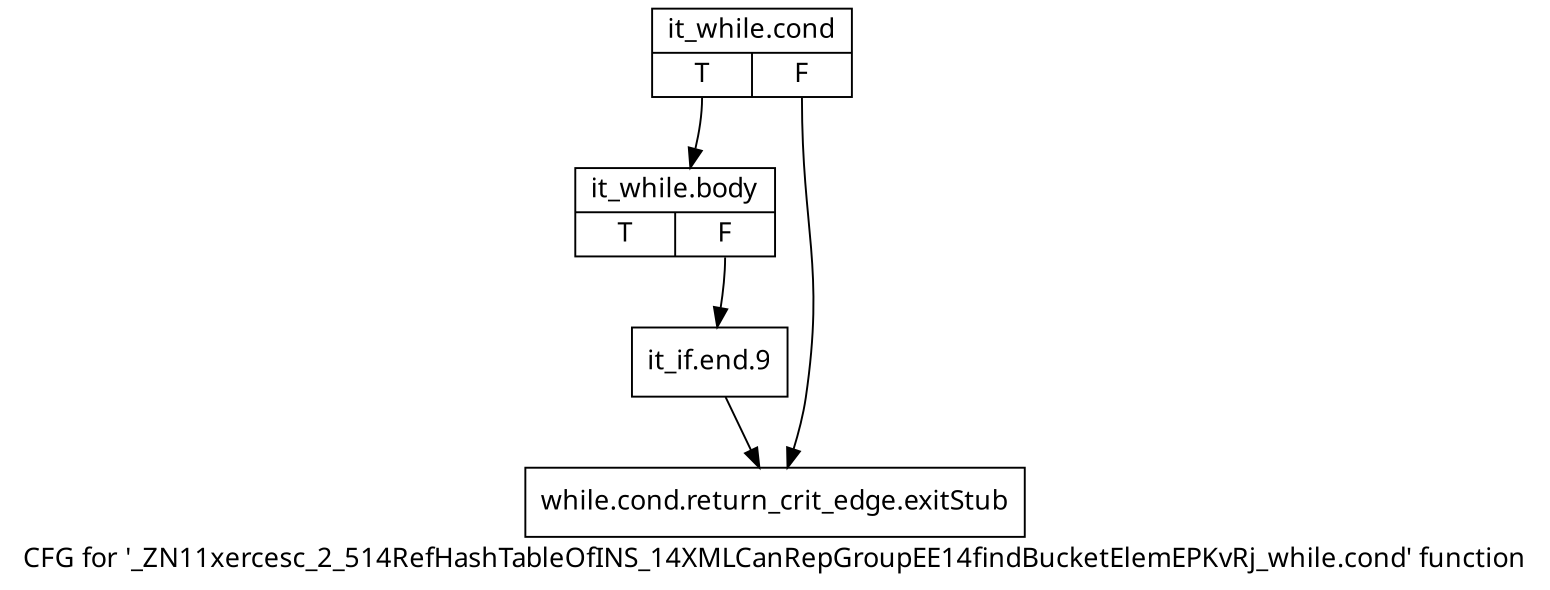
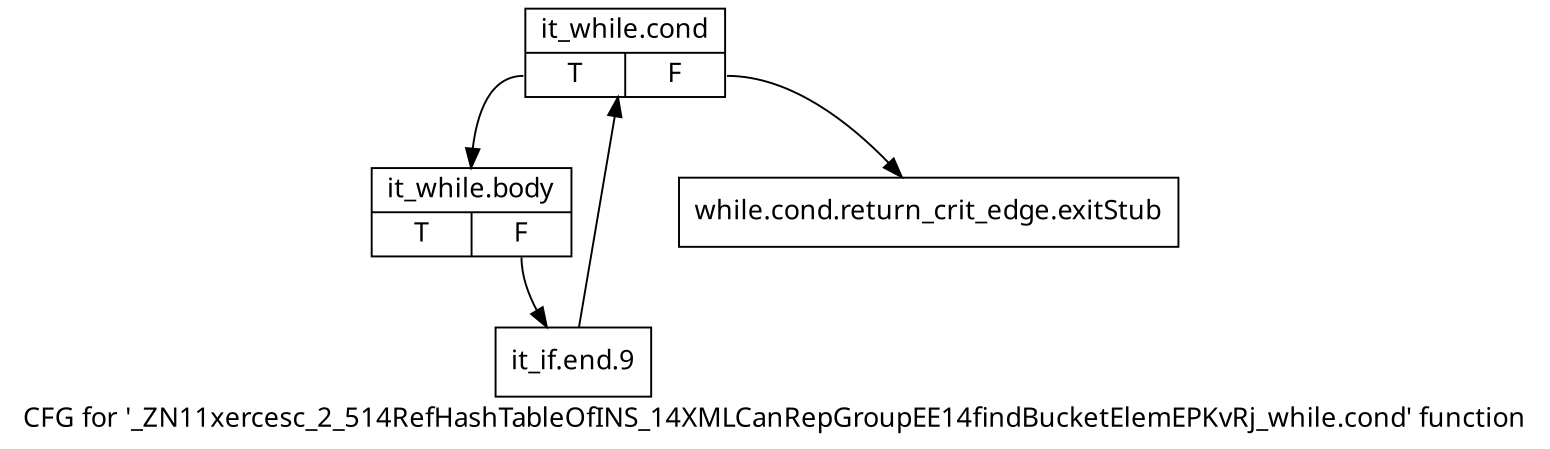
edge "it_if.end.9" -> "while.cond.return_crit_edge.exitStub": now "it_if.end.9" -> "it_while.cond"
